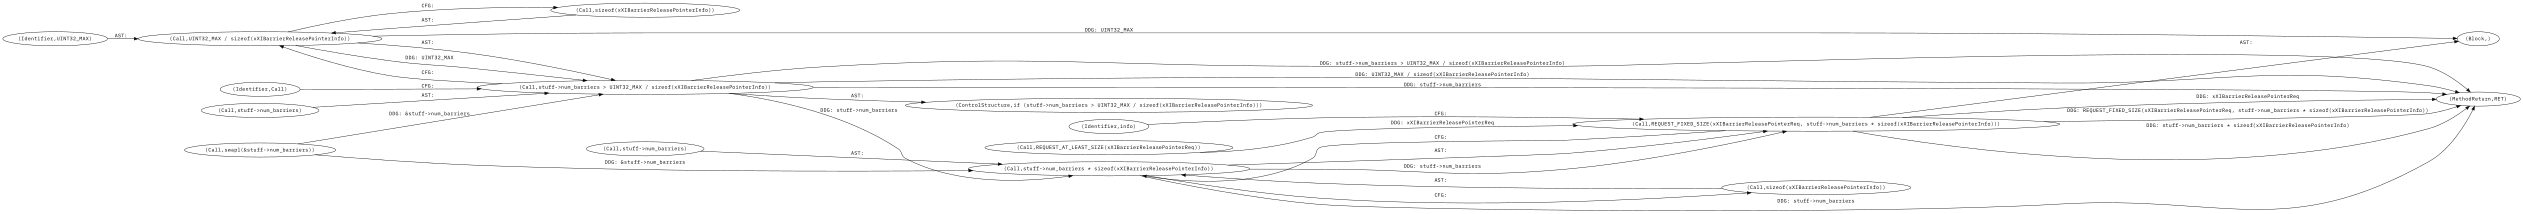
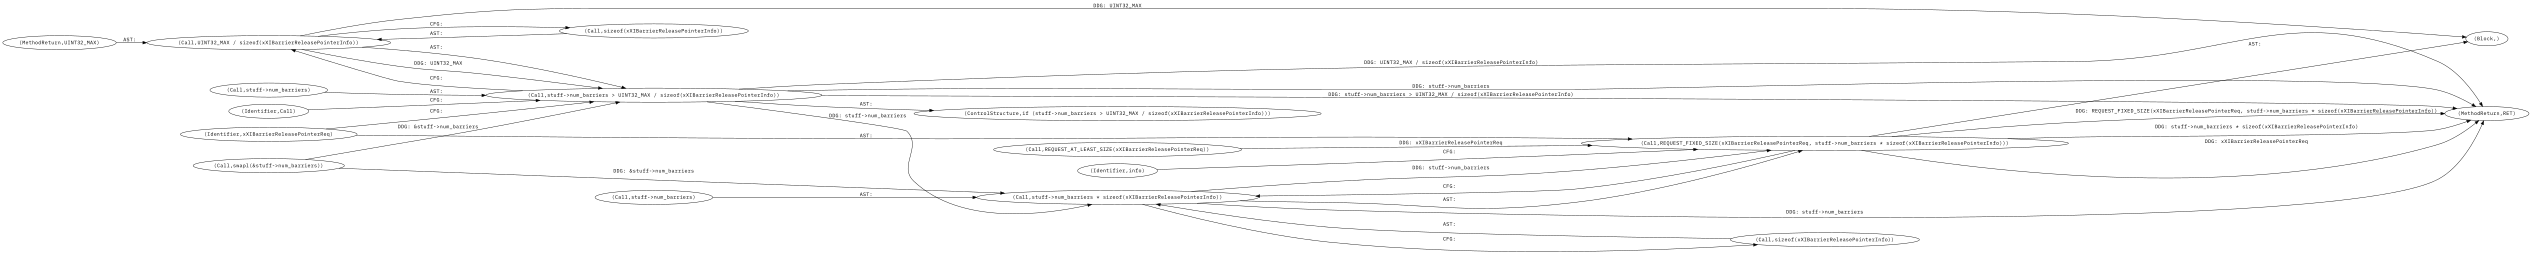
node "(Identifier,UINT32_MAX)": label "(Identifier,UINT32_MAX)" -> "(MethodReturn,UINT32_MAX)"
node "(Identifier,xXIBarrierReleasePointerReq)": added
